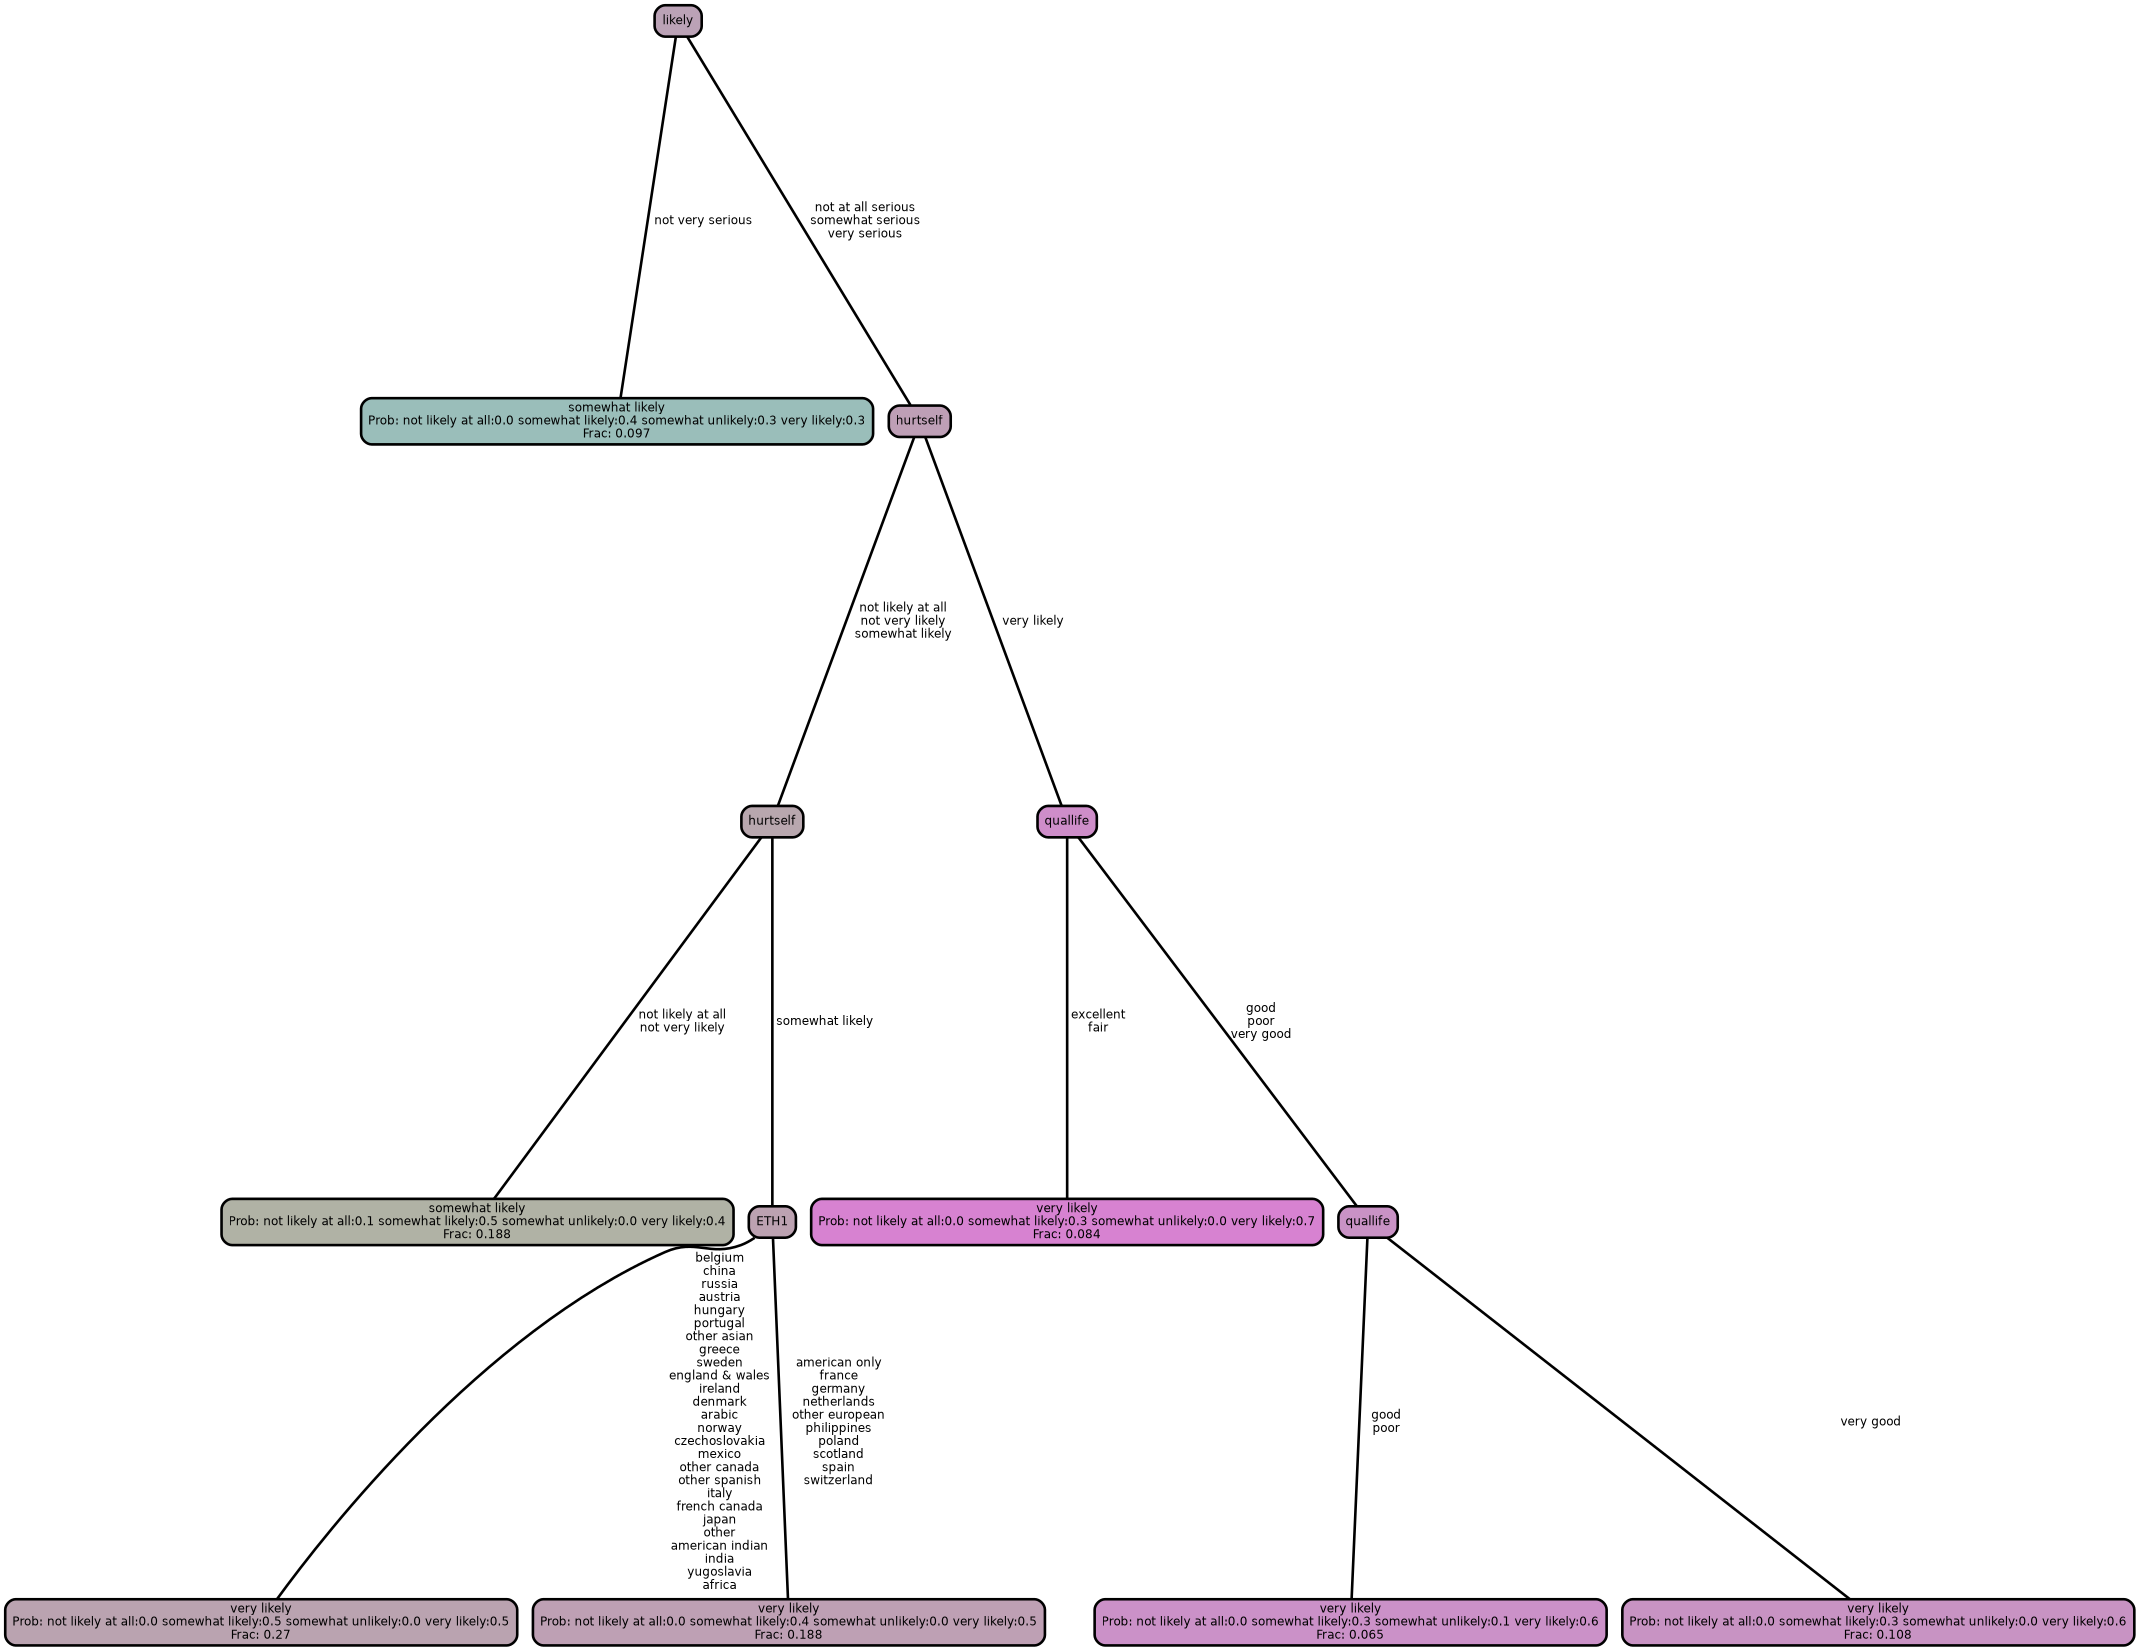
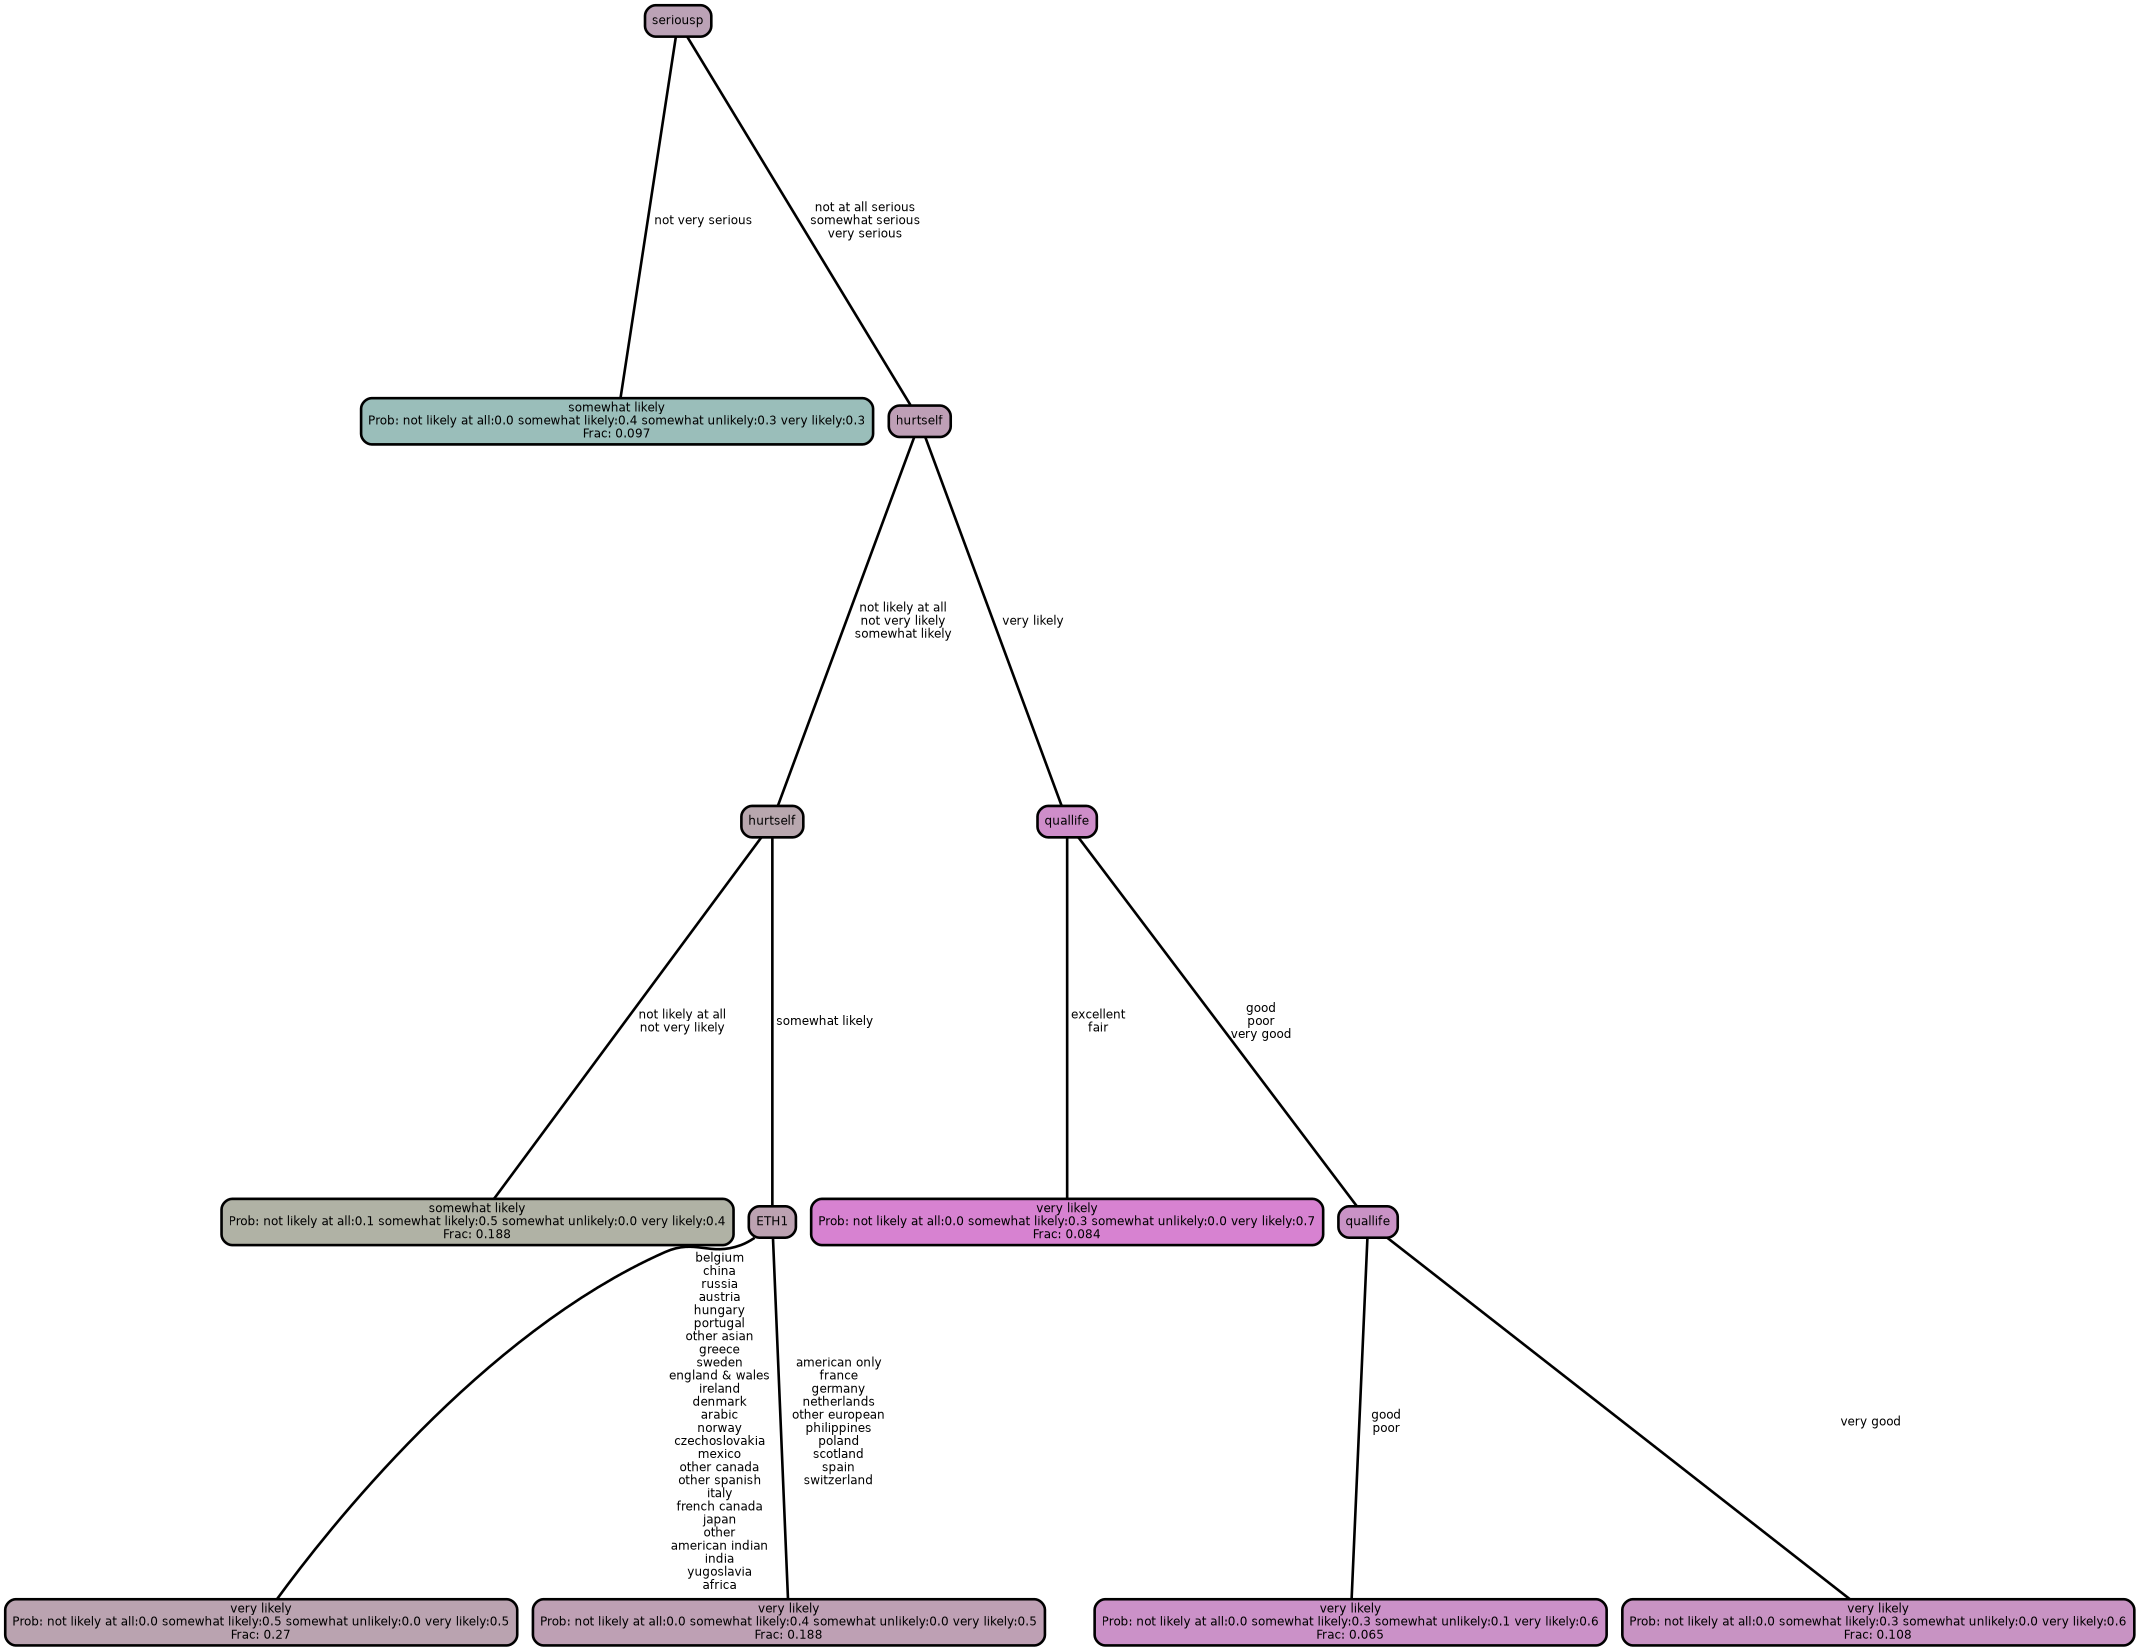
node "likely": label "likely" -> "seriousp"
